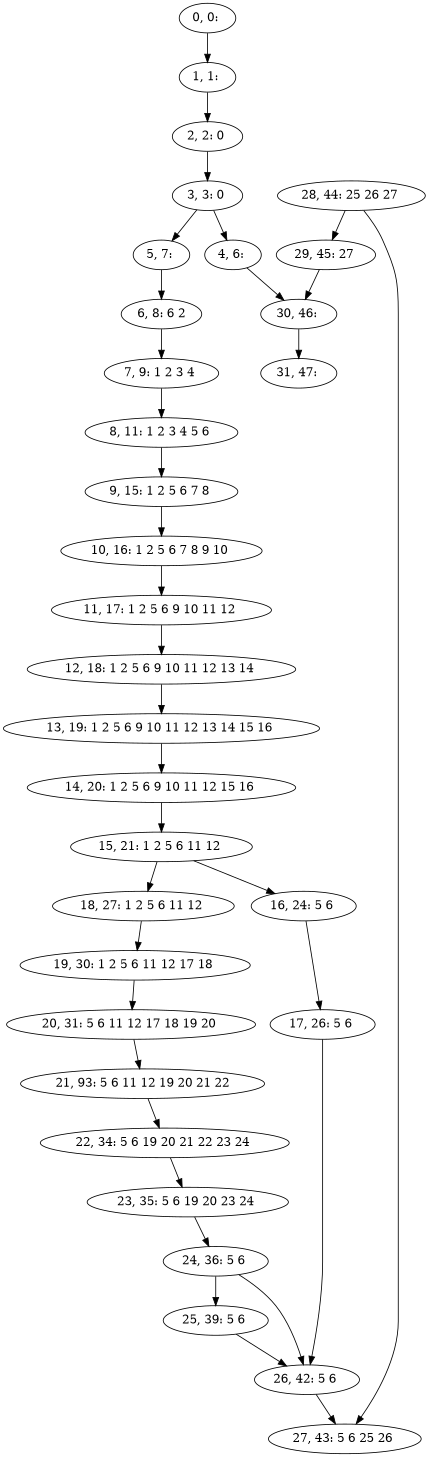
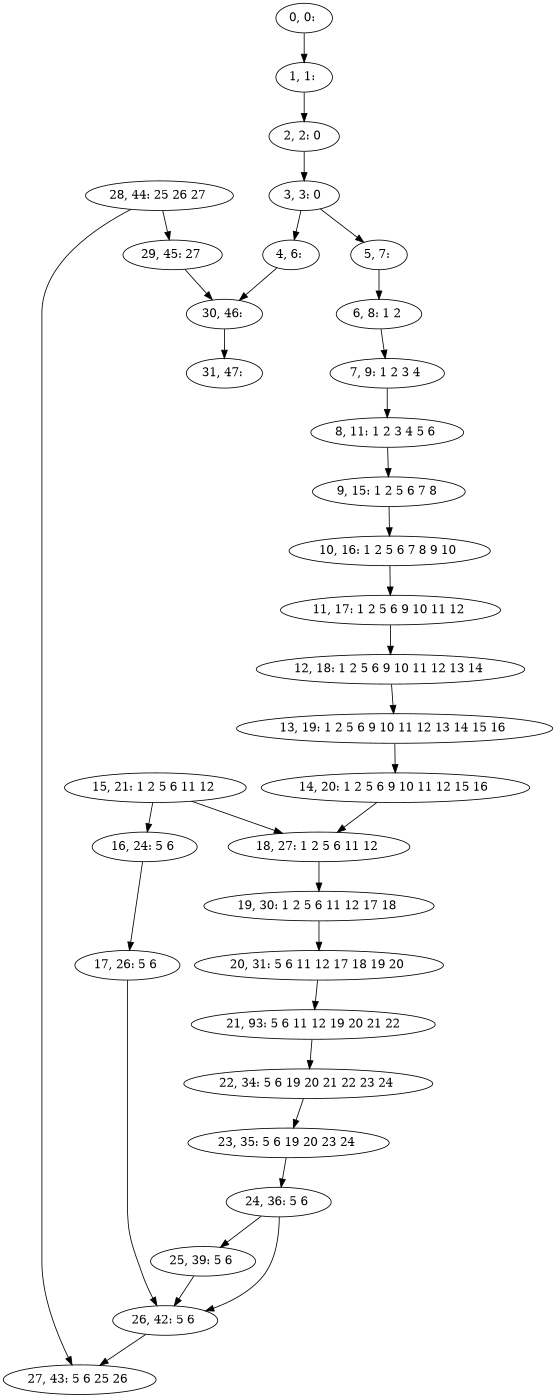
node "6, 8: 6 2": label "6, 8: 6 2" -> "6, 8: 1 2"
edge "14, 20: 1 2 5 6 9 10 11 12 15 16" -> "15, 21: 1 2 5 6 11 12": now "14, 20: 1 2 5 6 9 10 11 12 15 16" -> "18, 27: 1 2 5 6 11 12"
